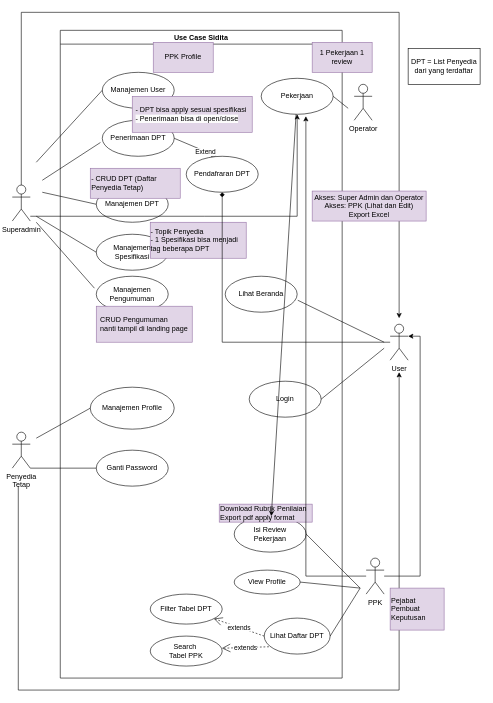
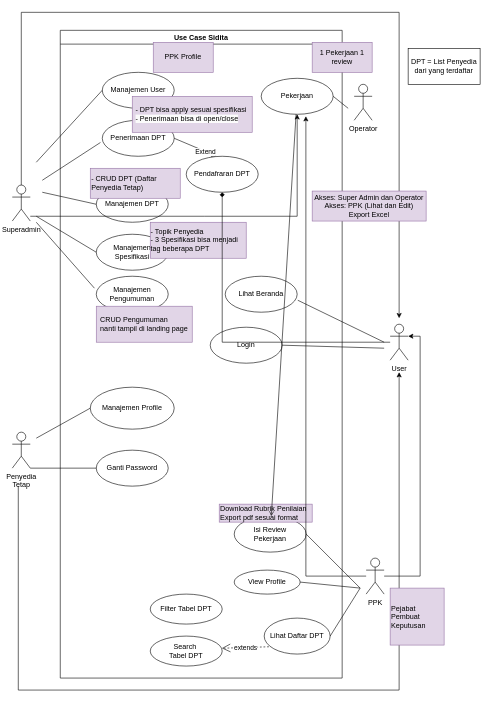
node "- Topik Penyedia - 1 Spesifikasi bisa menjadi tag beberapa DPT": label "- Topik Penyedia - 1 Spesifikasi bisa menjadi tag beberapa DPT" -> "- Topik Penyedia - 3 Spesifikasi bisa menjadi tag beberapa DPT"
node "Login": moved (285, 399) -> (246, 345)
edge "Pekerjaan" -> "Isi Review Pekerjaan": arrowhead classic -> open
node "Download Rubrik Penilaian Export pdf apply format": label "Download Rubrik Penilaian Export pdf apply format" -> "Download Rubrik Penilaian Export pdf sesuai format"
node "Pejabat Pembuat Keputusan": size 54x42 -> 54x57
edge "Lihat Daftar DPT" -> "Filter Tabel DPT": removed, label "extends"
node "Search Tabel PPK": label "Search Tabel PPK" -> "Search Tabel DPT"
